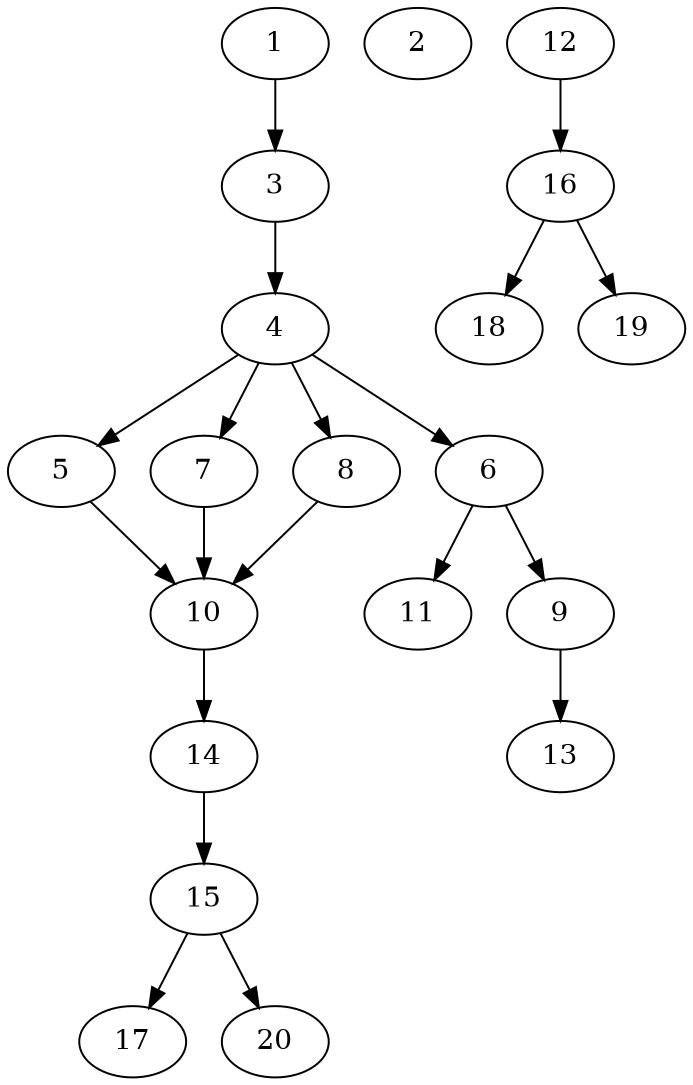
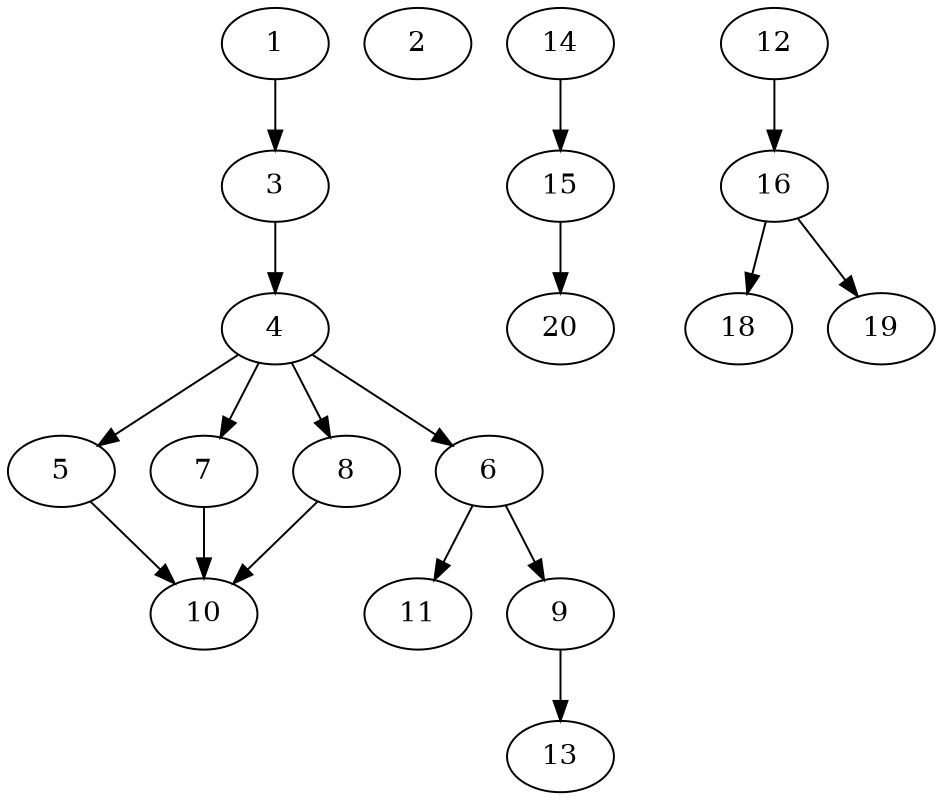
edge "10" -> "14": removed
node "17": removed
